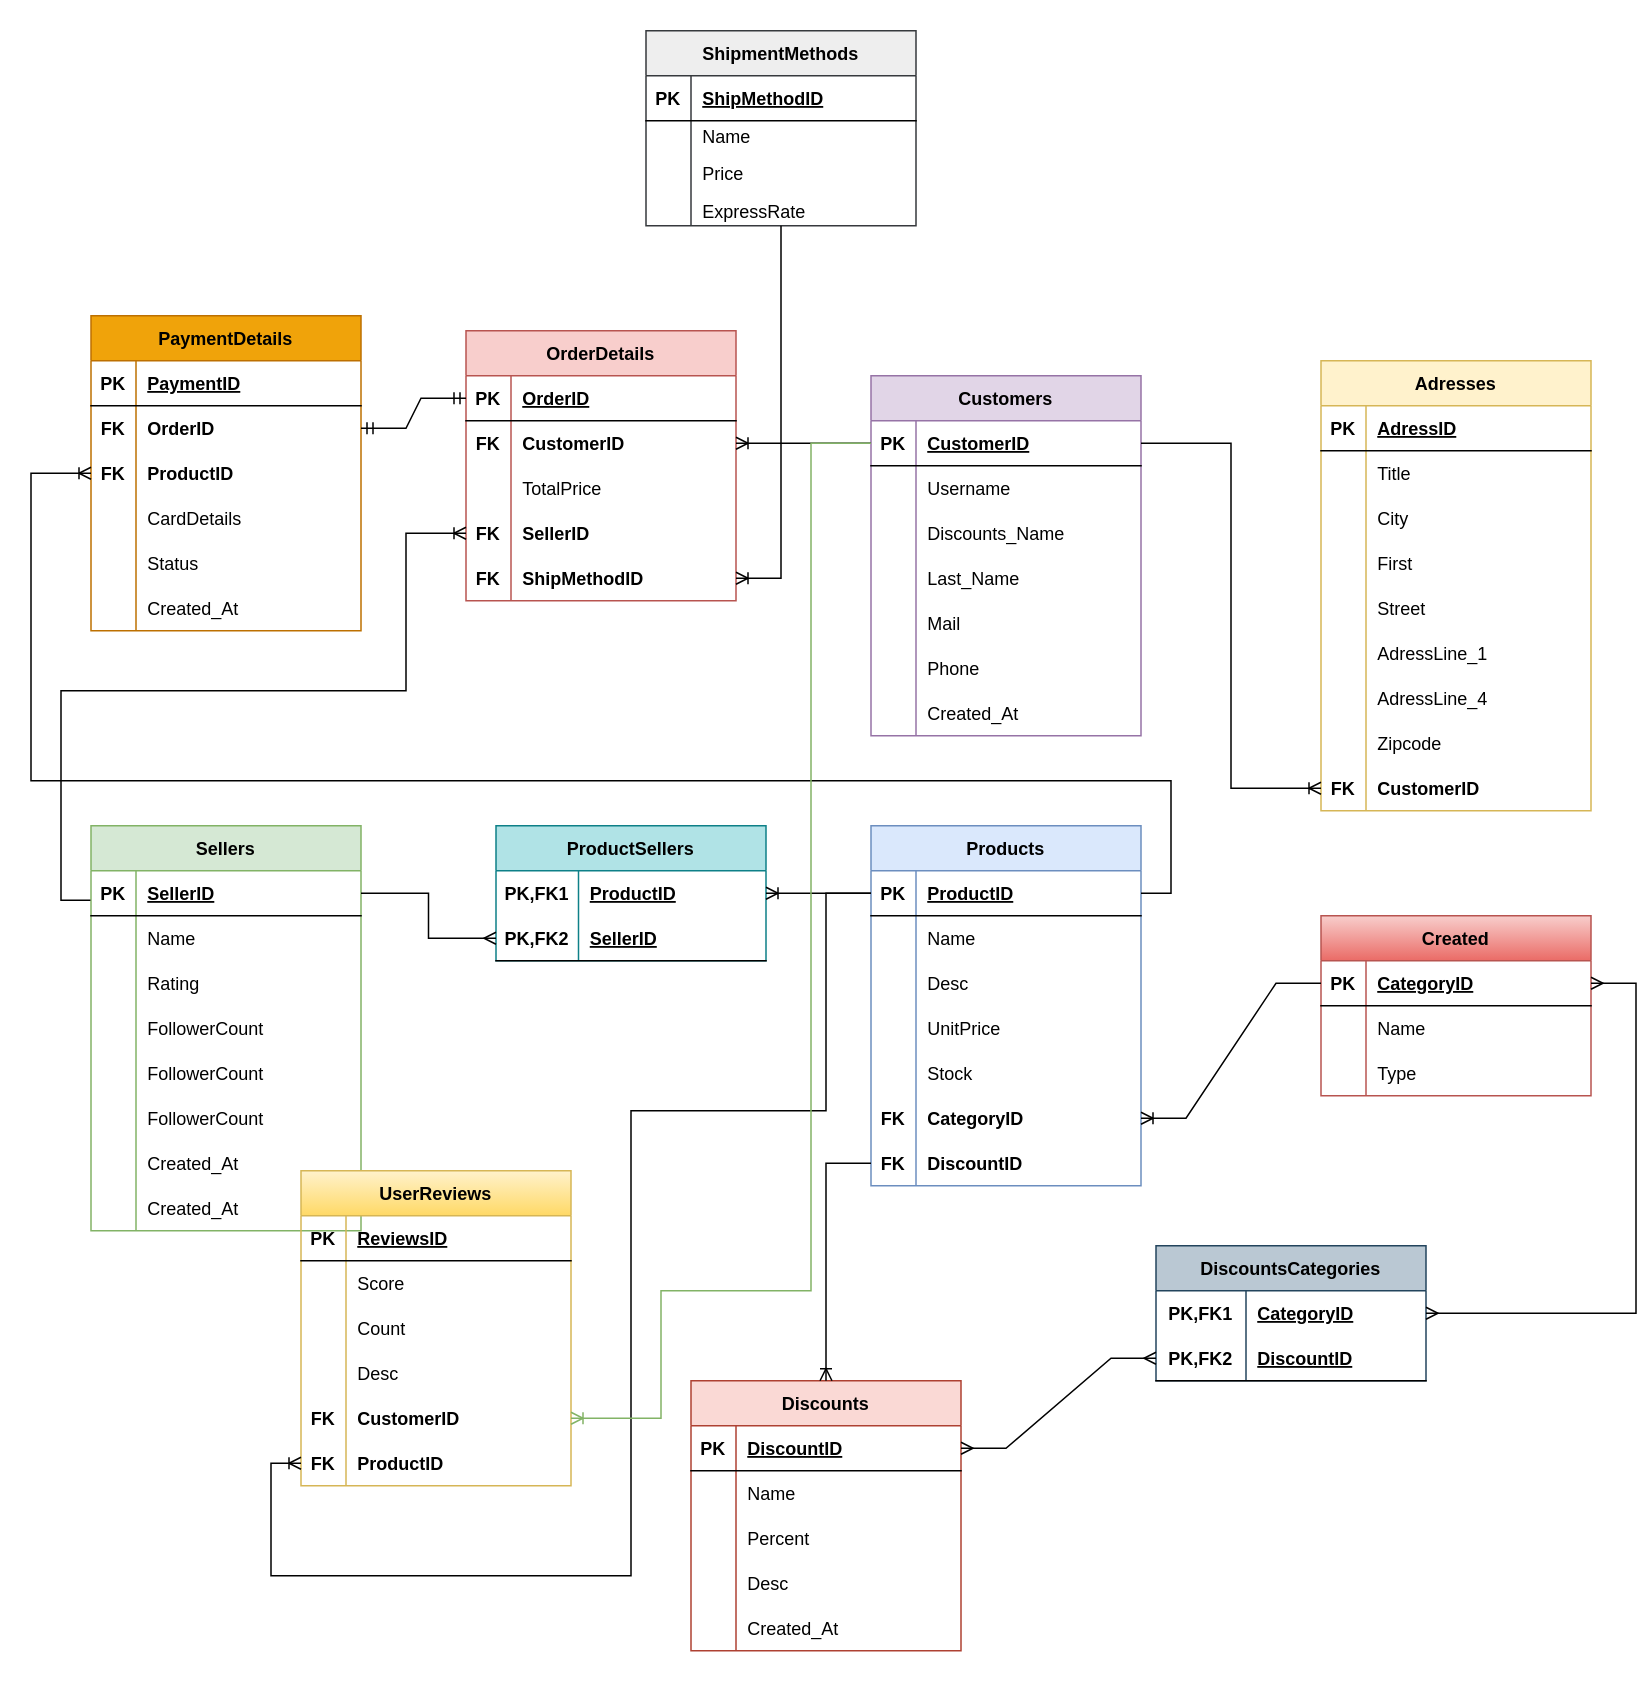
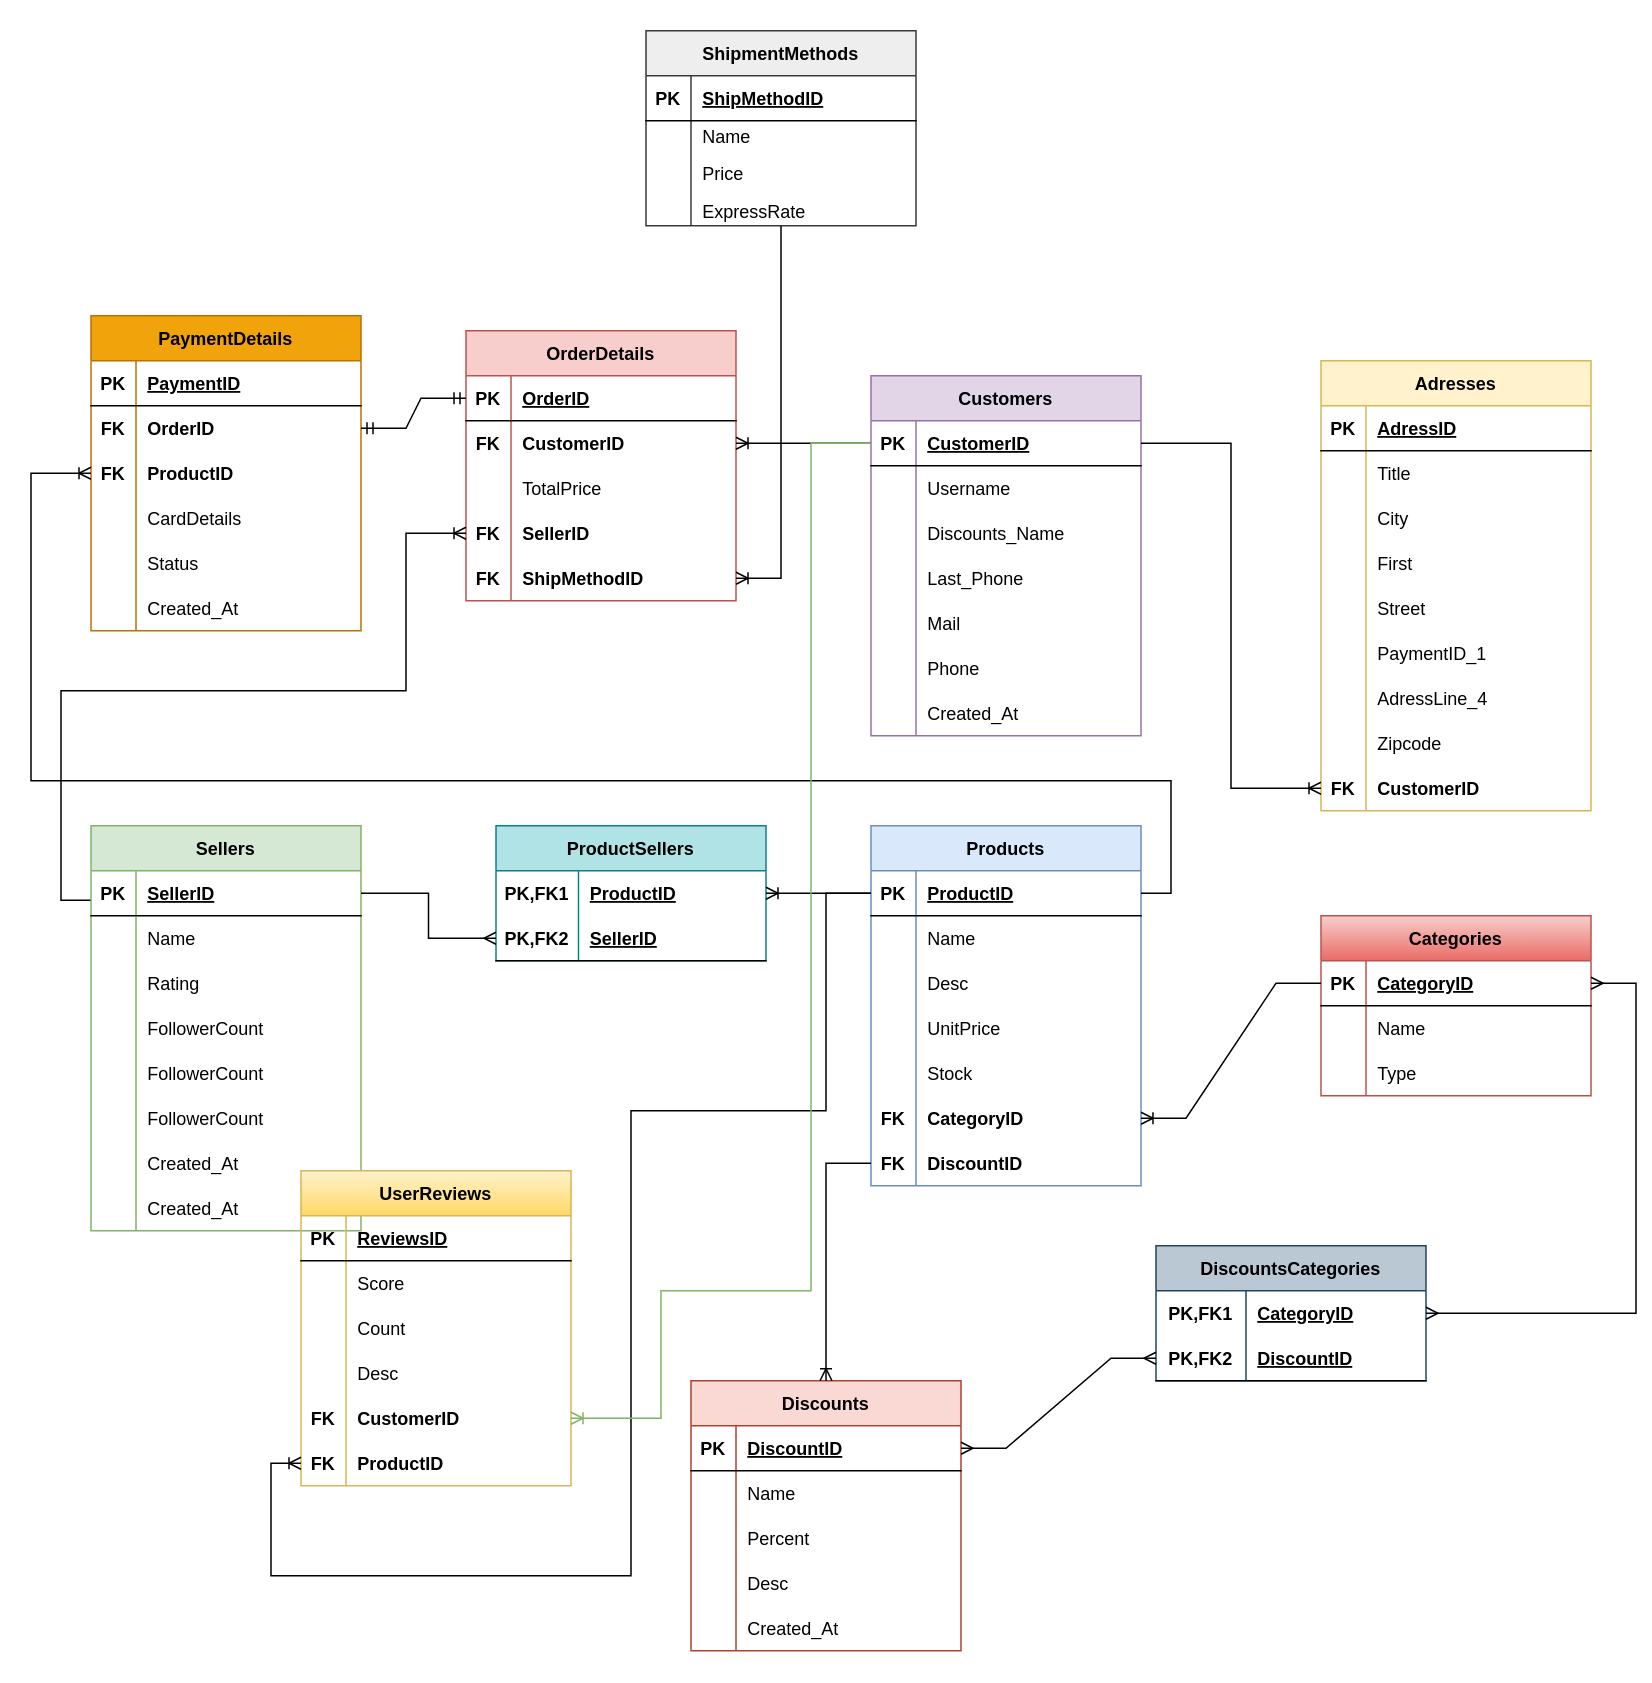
node "Last_Name": label "Last_Name" -> "Last_Phone"
node "AdressLine_1": label "AdressLine_1" -> "PaymentID_1"
node "Created": label "Created" -> "Categories"
